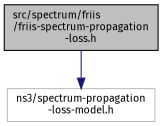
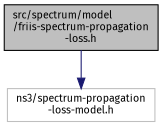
node "src/spectrum/friis /friis-spectrum-propagation -loss.h": label "src/spectrum/friis /friis-spectrum-propagation -loss.h" -> "src/spectrum/model /friis-spectrum-propagation -loss.h"
